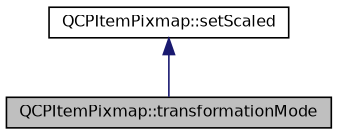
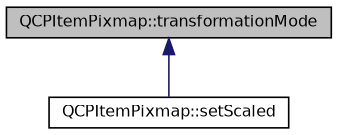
edge "QCPItemPixmap::transformationMode" -> "QCPItemPixmap::setScaled": reversed
